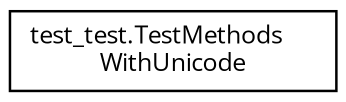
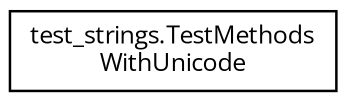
node "test_test.TestMethods WithUnicode": label "test_test.TestMethods WithUnicode" -> "test_strings.TestMethods WithUnicode"
